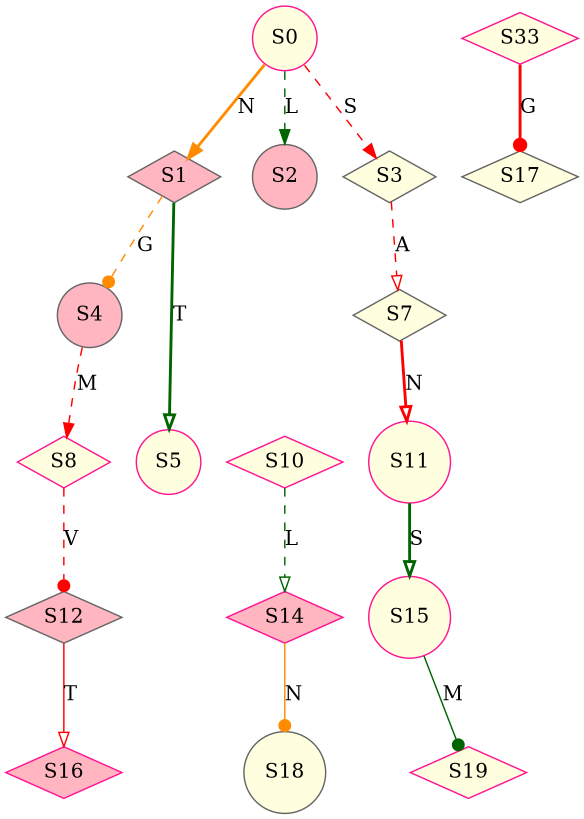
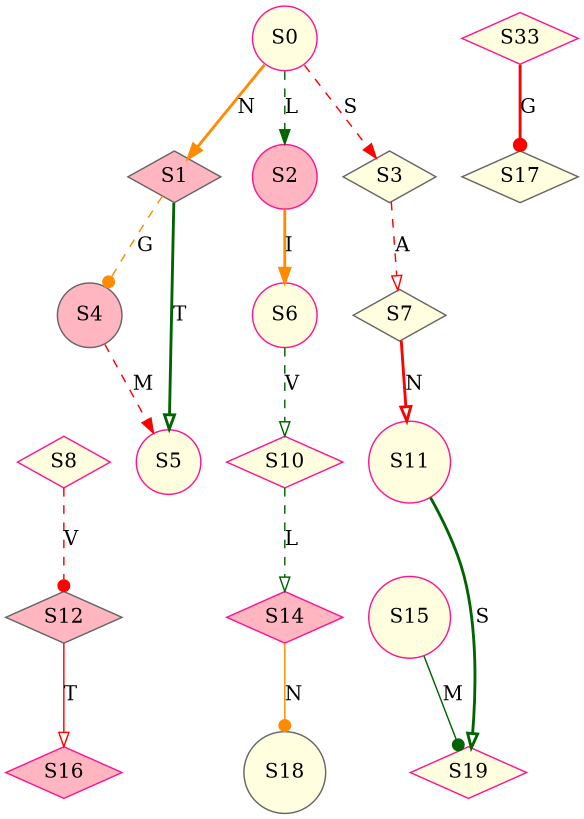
node "S2": color gray40 -> deeppink
node "S6": added
edge "S4" -> "S8": now "S4" -> "S5"
edge "S11" -> "S15": now "S11" -> "S19"
